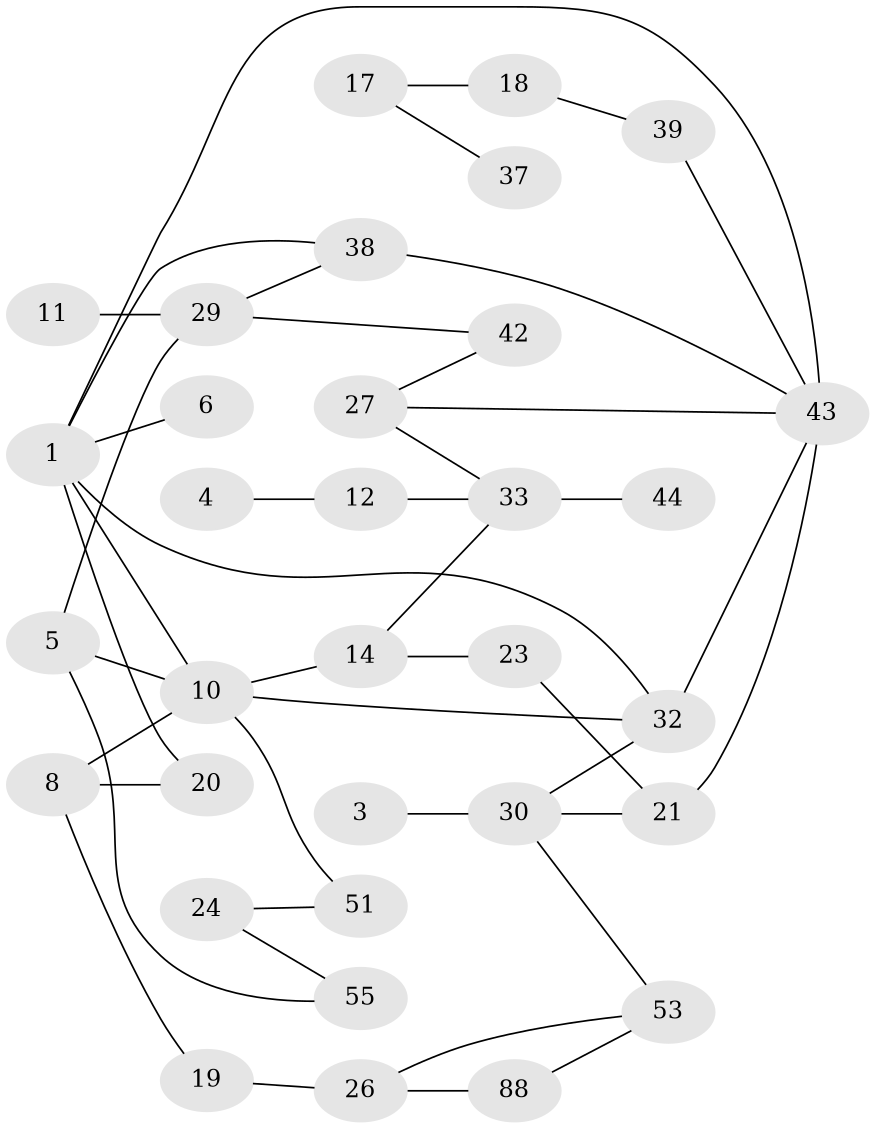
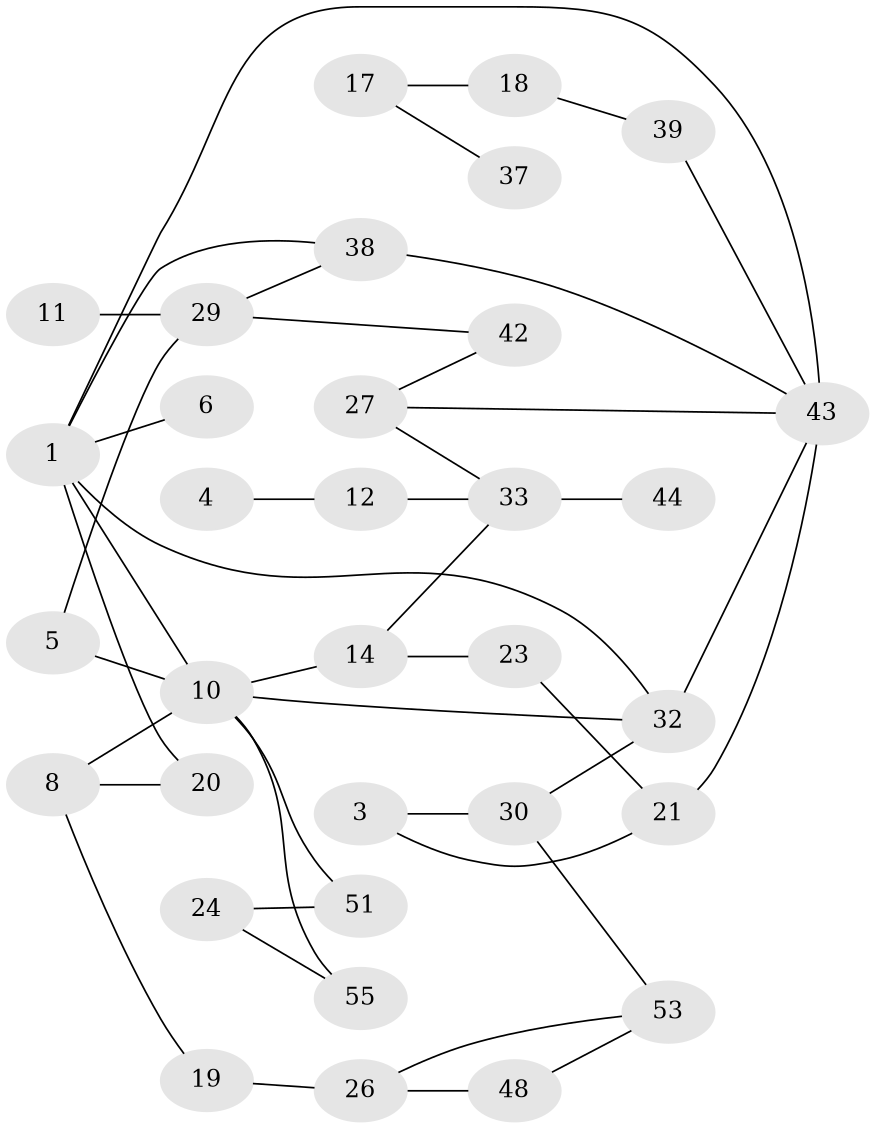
edge "30" -- "21": now "3" -- "21"
edge "5" -- "55": now "10" -- "55"
node "88": label "88" -> "48"
